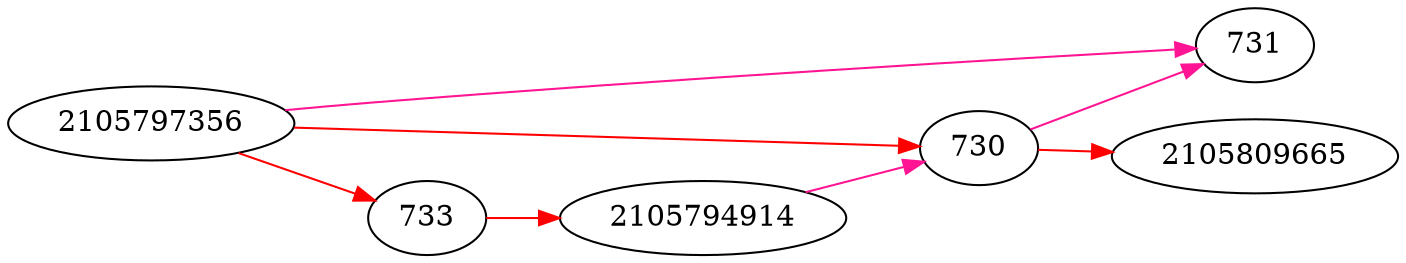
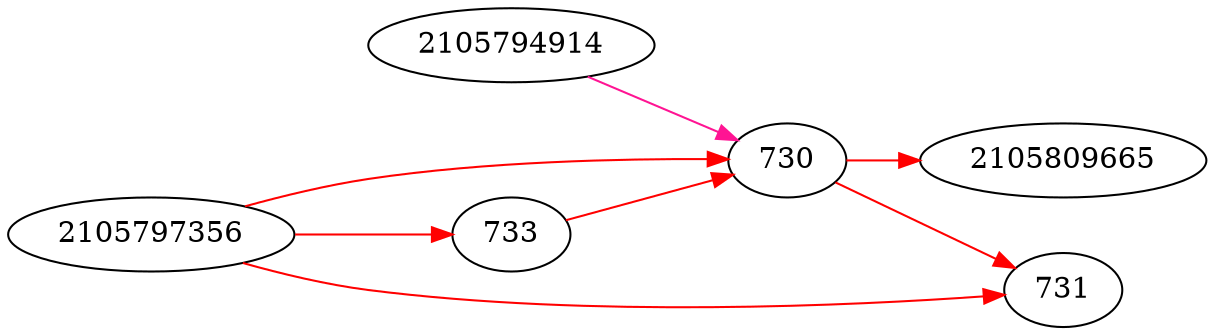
edge "2105797356" -> "731": color deeppink -> red
edge "730" -> "731": color deeppink -> red
edge "733" -> "2105794914": now "733" -> "730"
